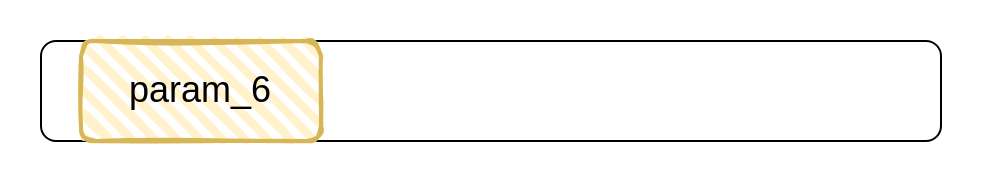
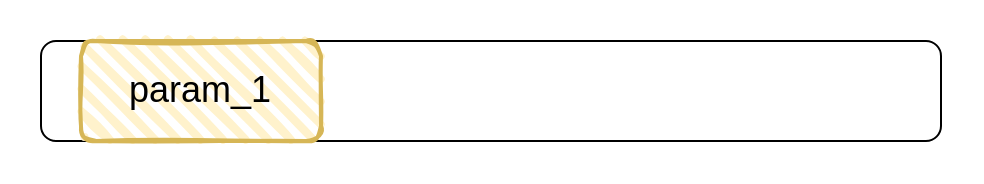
node "param_6": label "param_6" -> "param_1"
